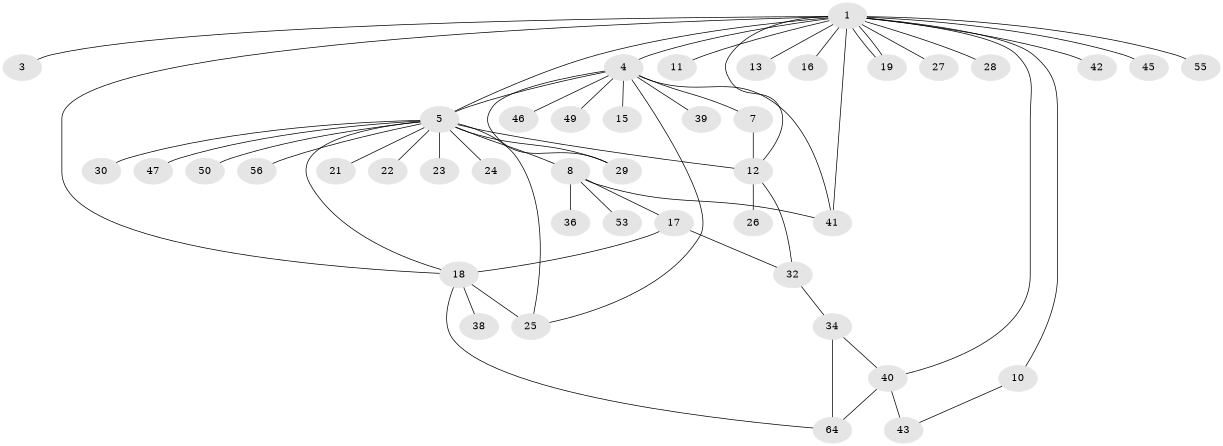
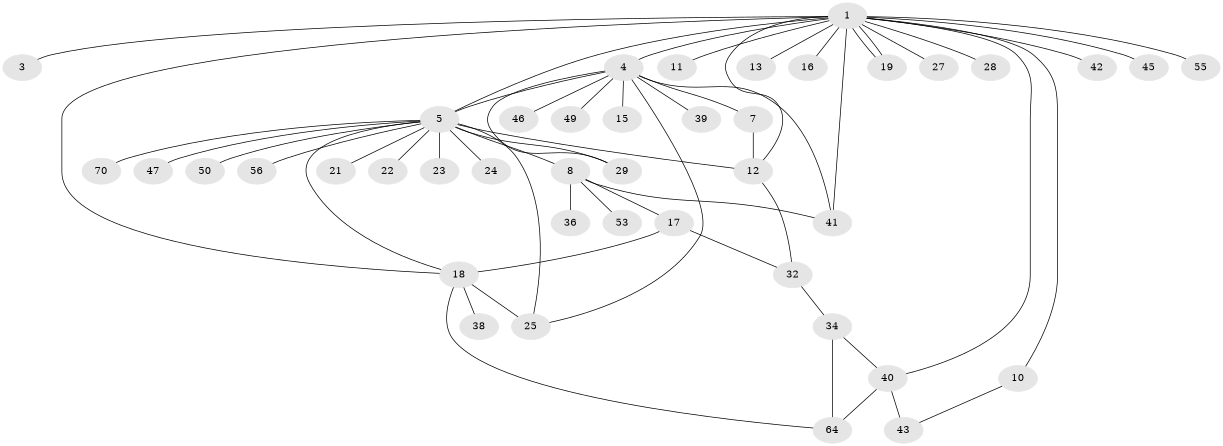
node "30": label "30" -> "70"
node "26": removed
